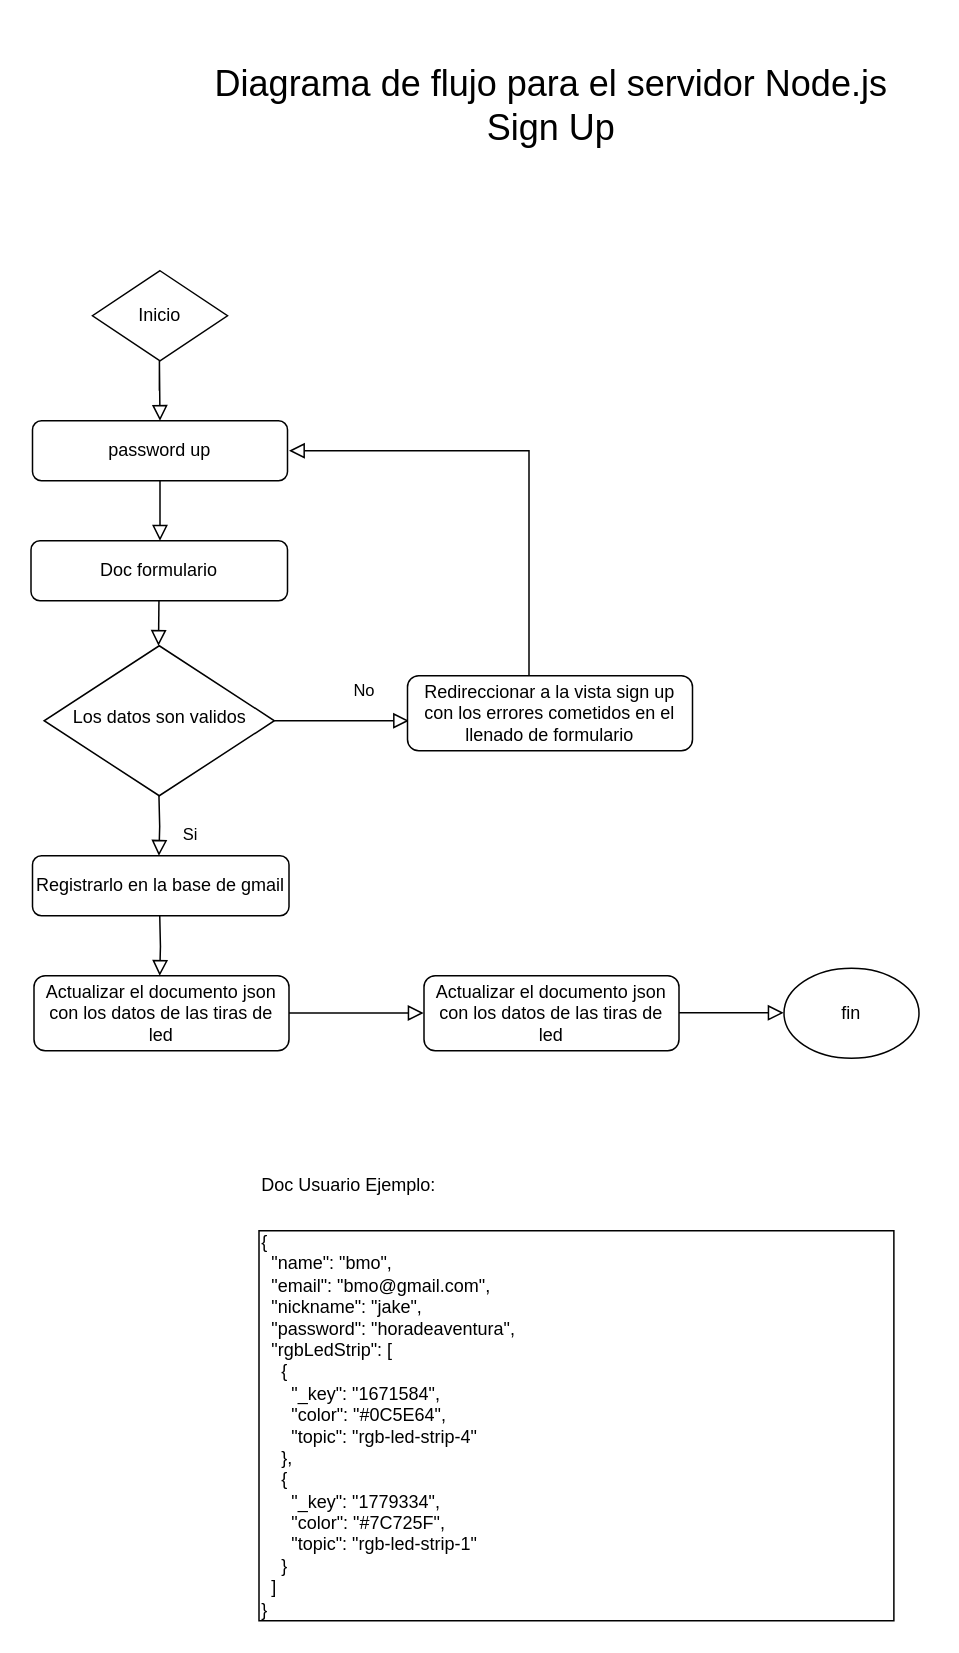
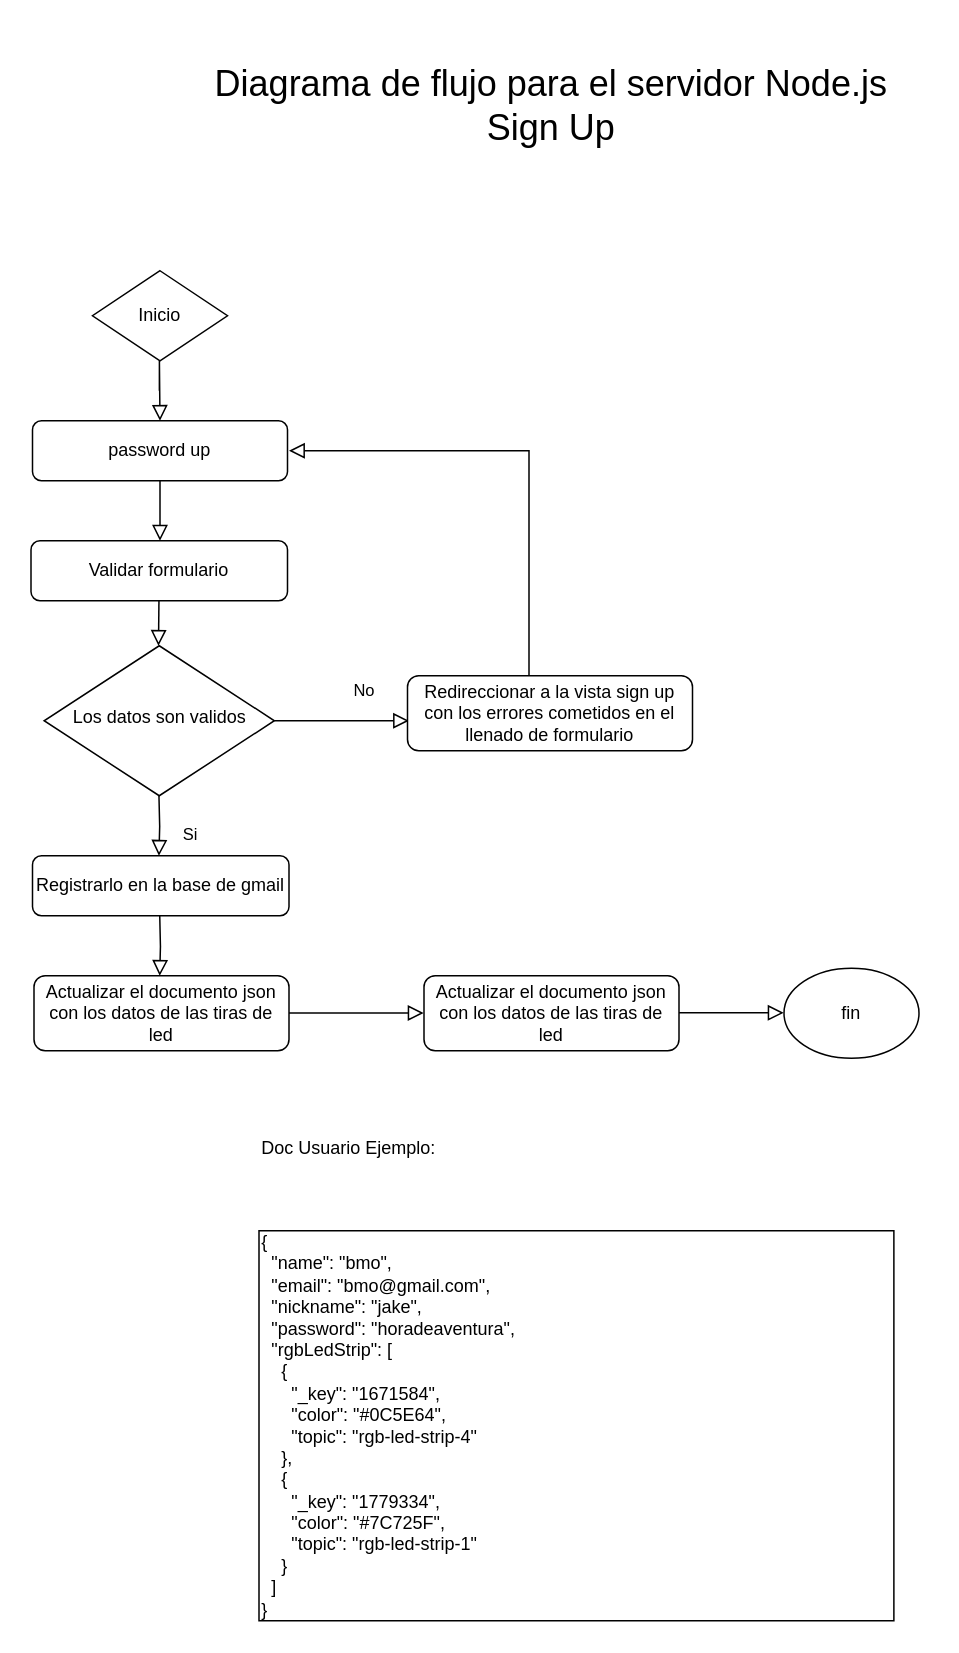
node "Doc formulario": label "Doc formulario" -> "Validar formulario"
node "Doc Usuario Ejemplo:": moved (386, 1186) -> (386, 1148)
